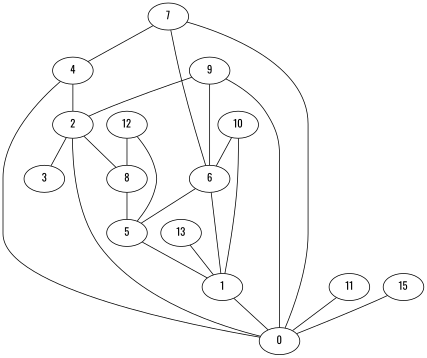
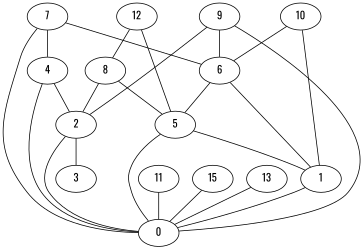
edge "8" -> "2": reversed
edge "0" -> "5": added
edge "1" -> "13": now "0" -> "13"
